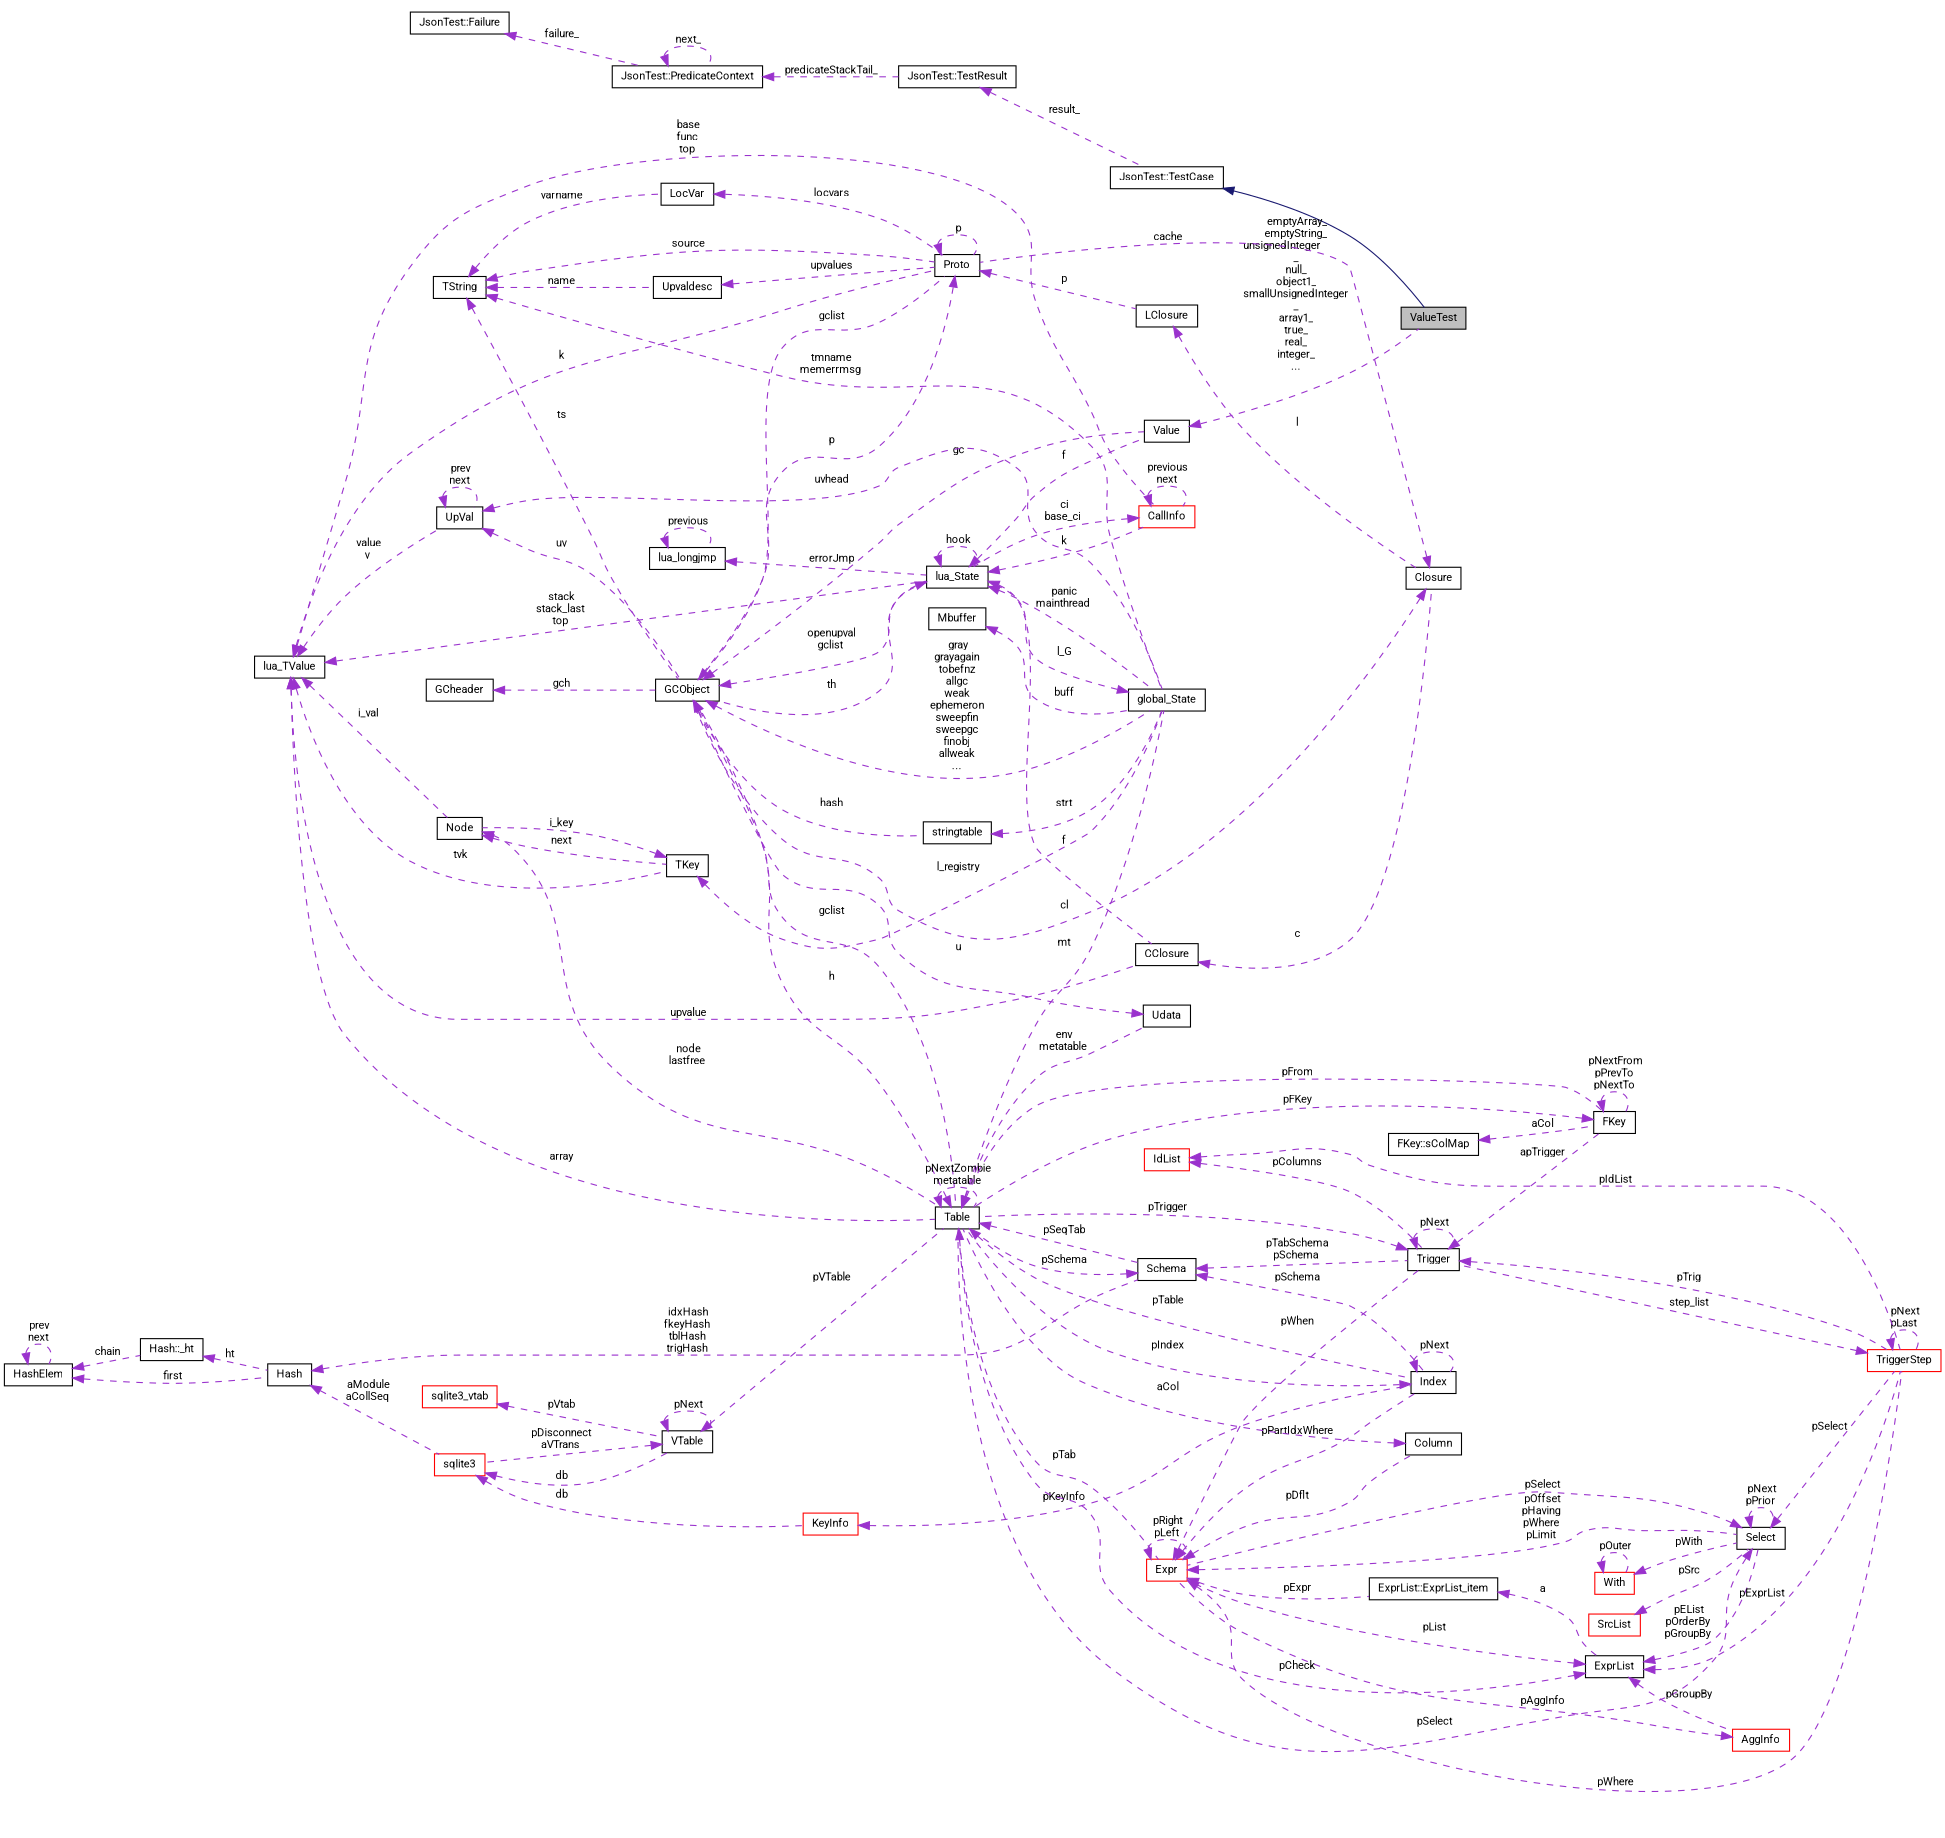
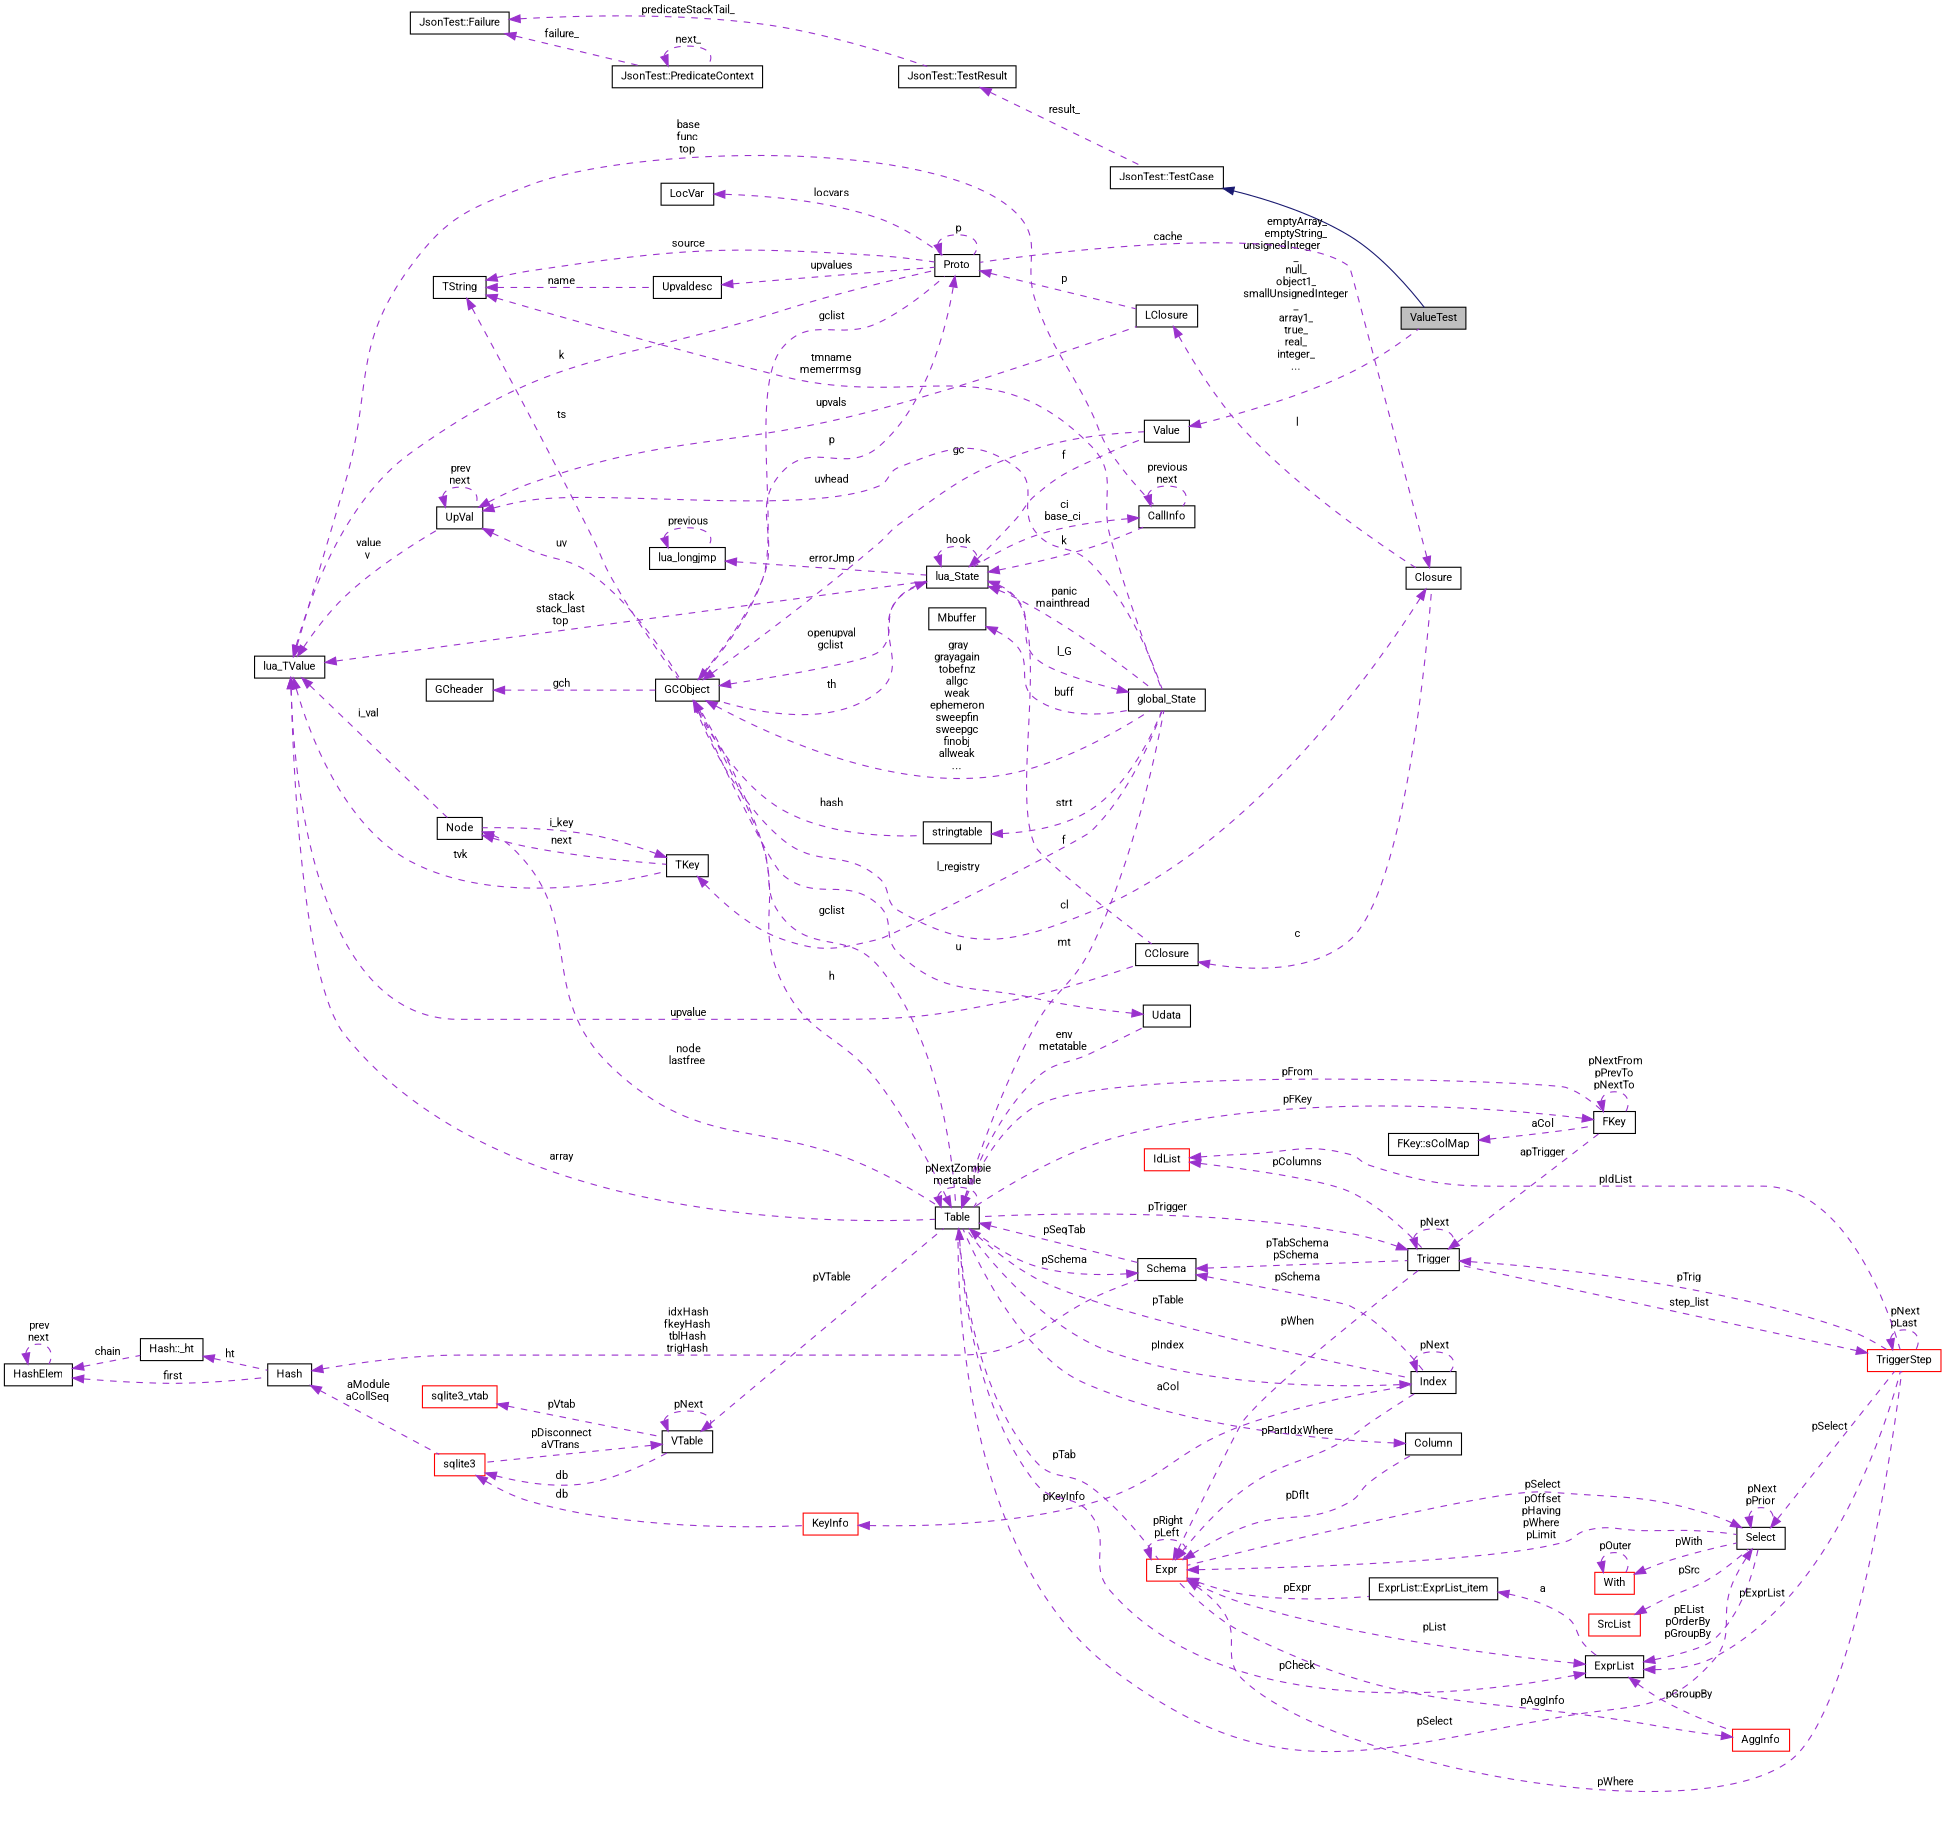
edge "JsonTest::TestResult" -> "JsonTest::PredicateContext": now "JsonTest::TestResult" -> "JsonTest::Failure"
edge "LocVar" -> "TString": removed, label "varname"
edge "LClosure" -> "UpVal": added, label "upvals"
node "CallInfo": color red -> black
